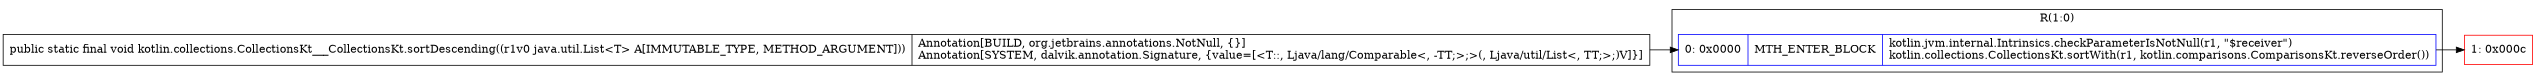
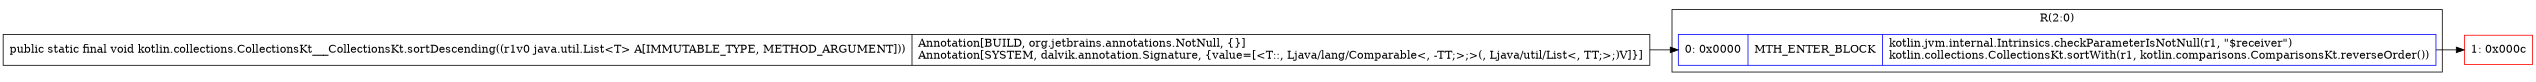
cluster "R(1:0)": label "R(1:0)" -> "R(2:0)"
